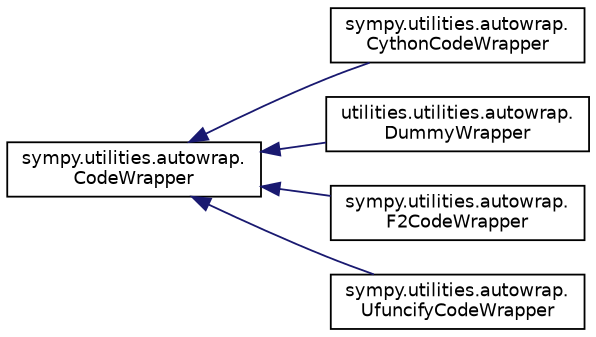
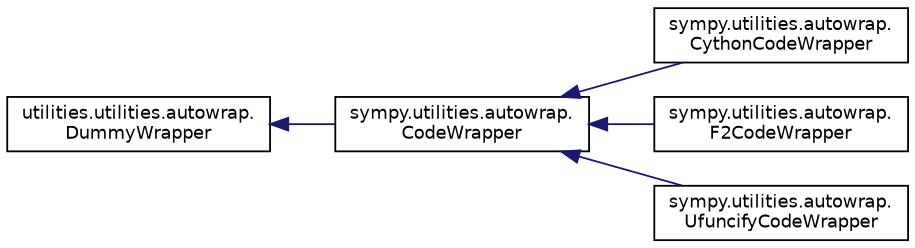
edge "utilities.utilities.autowrap. DummyWrapper" -> "sympy.utilities.autowrap. CodeWrapper": reversed
